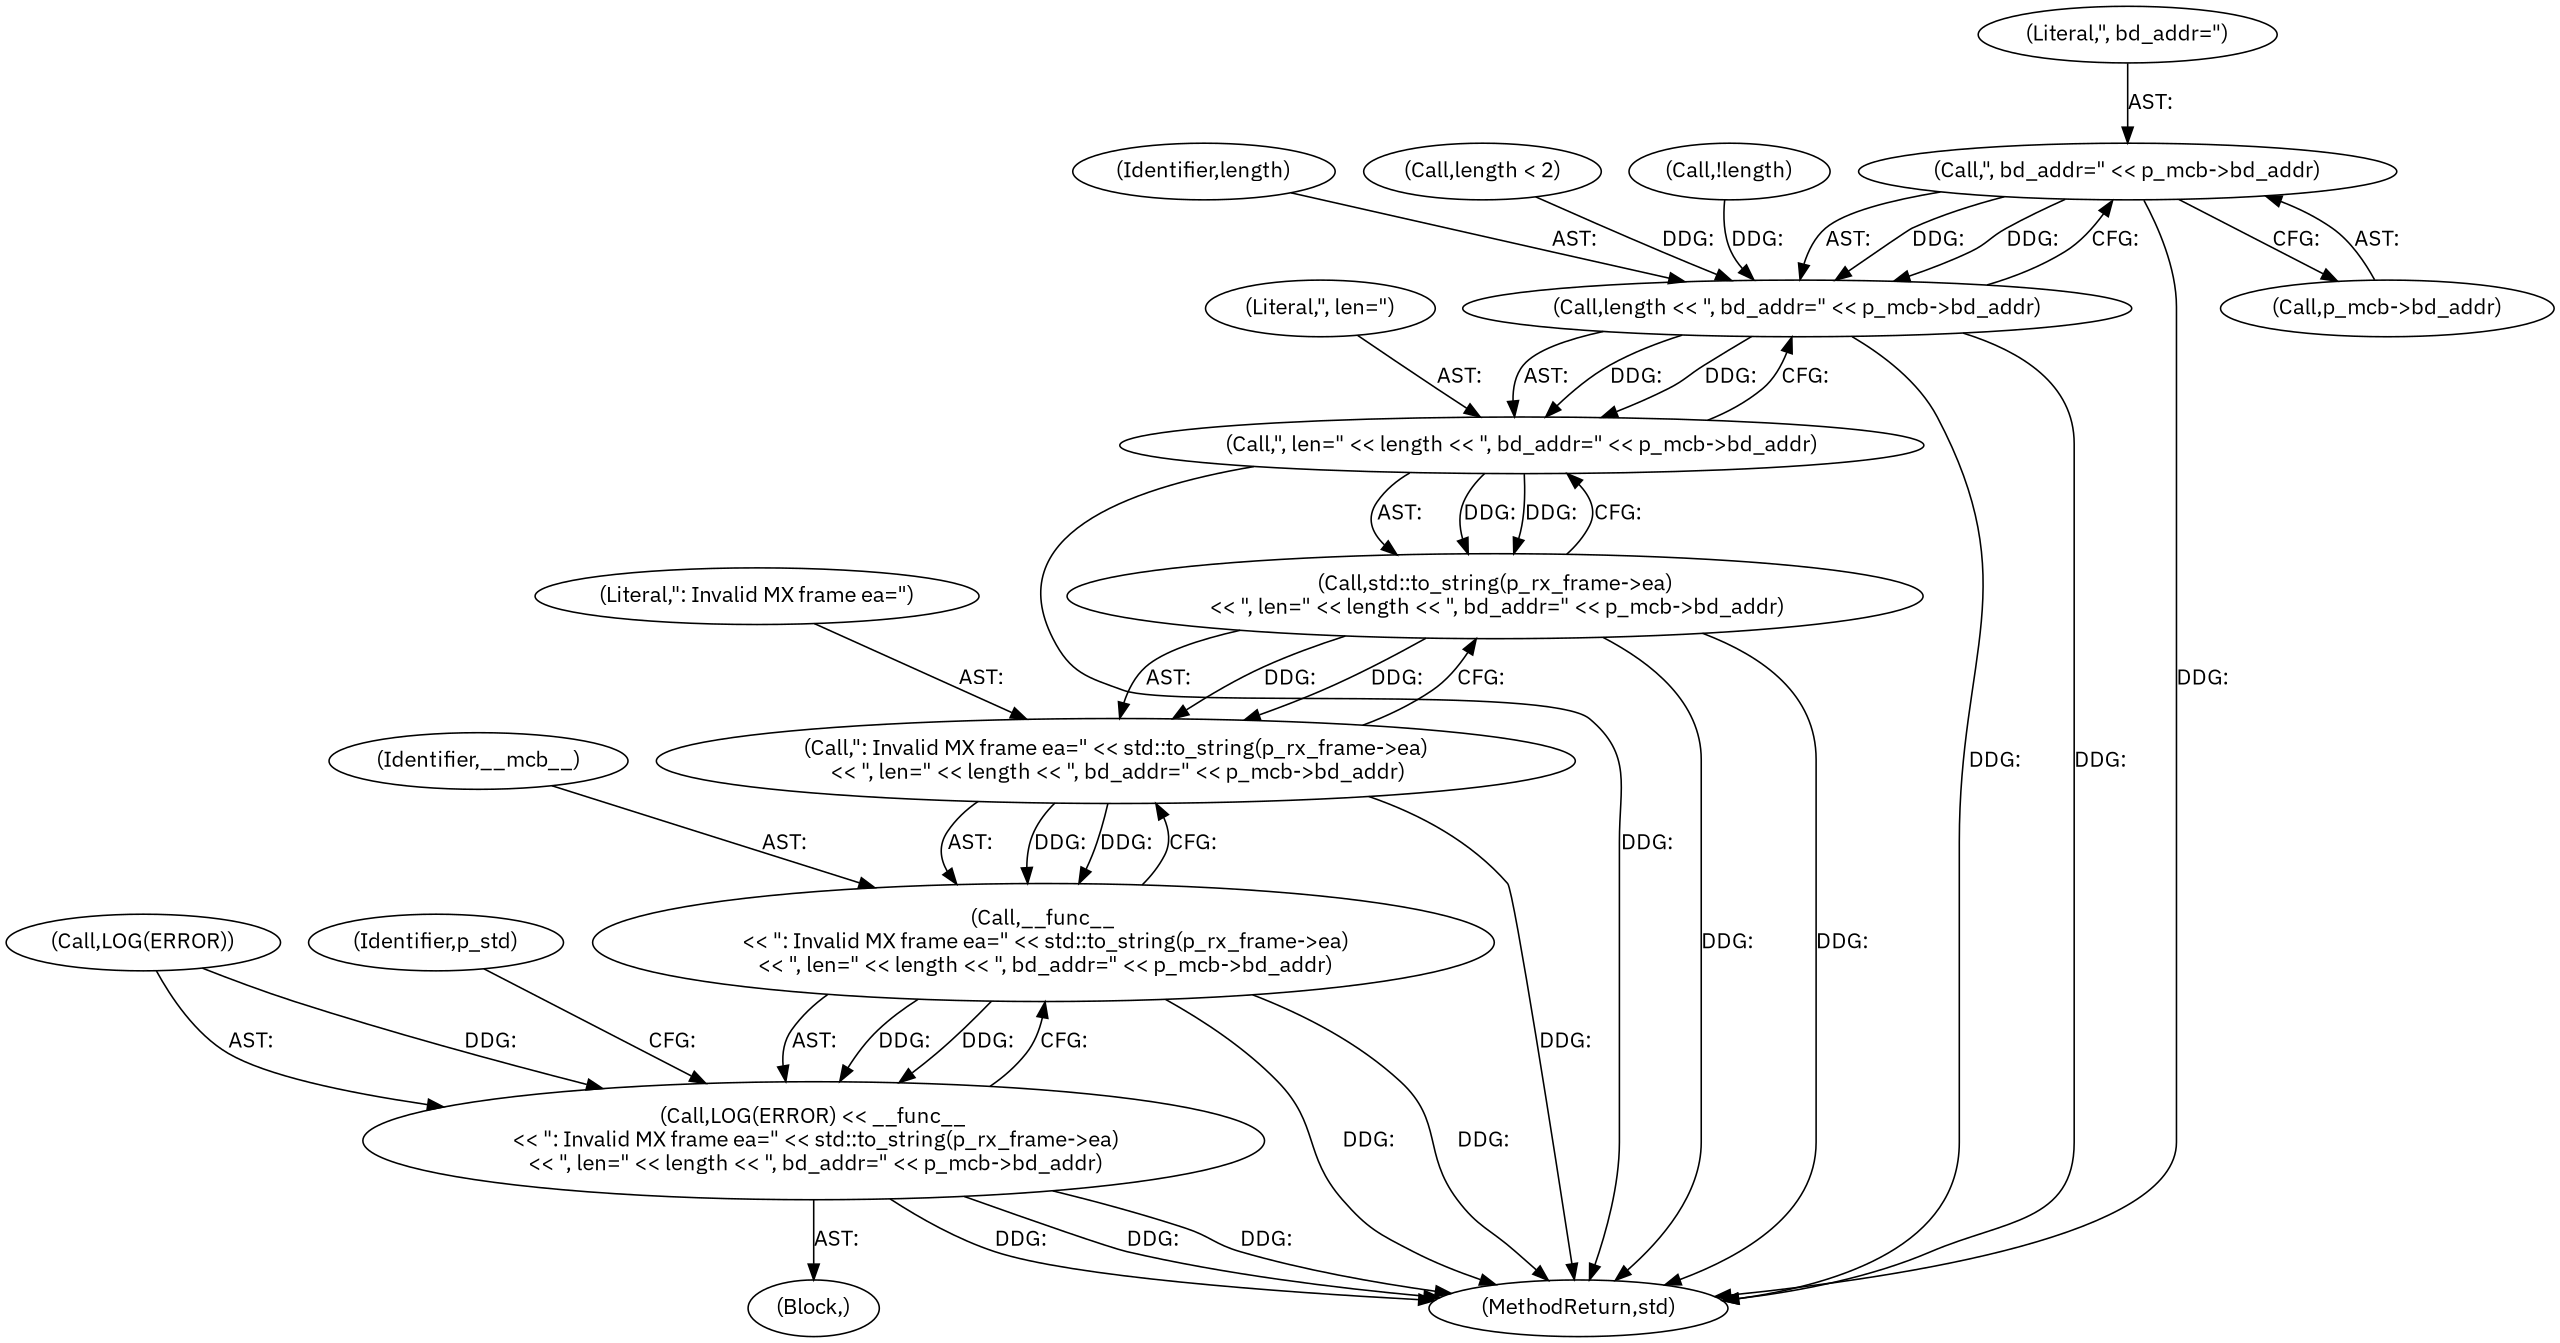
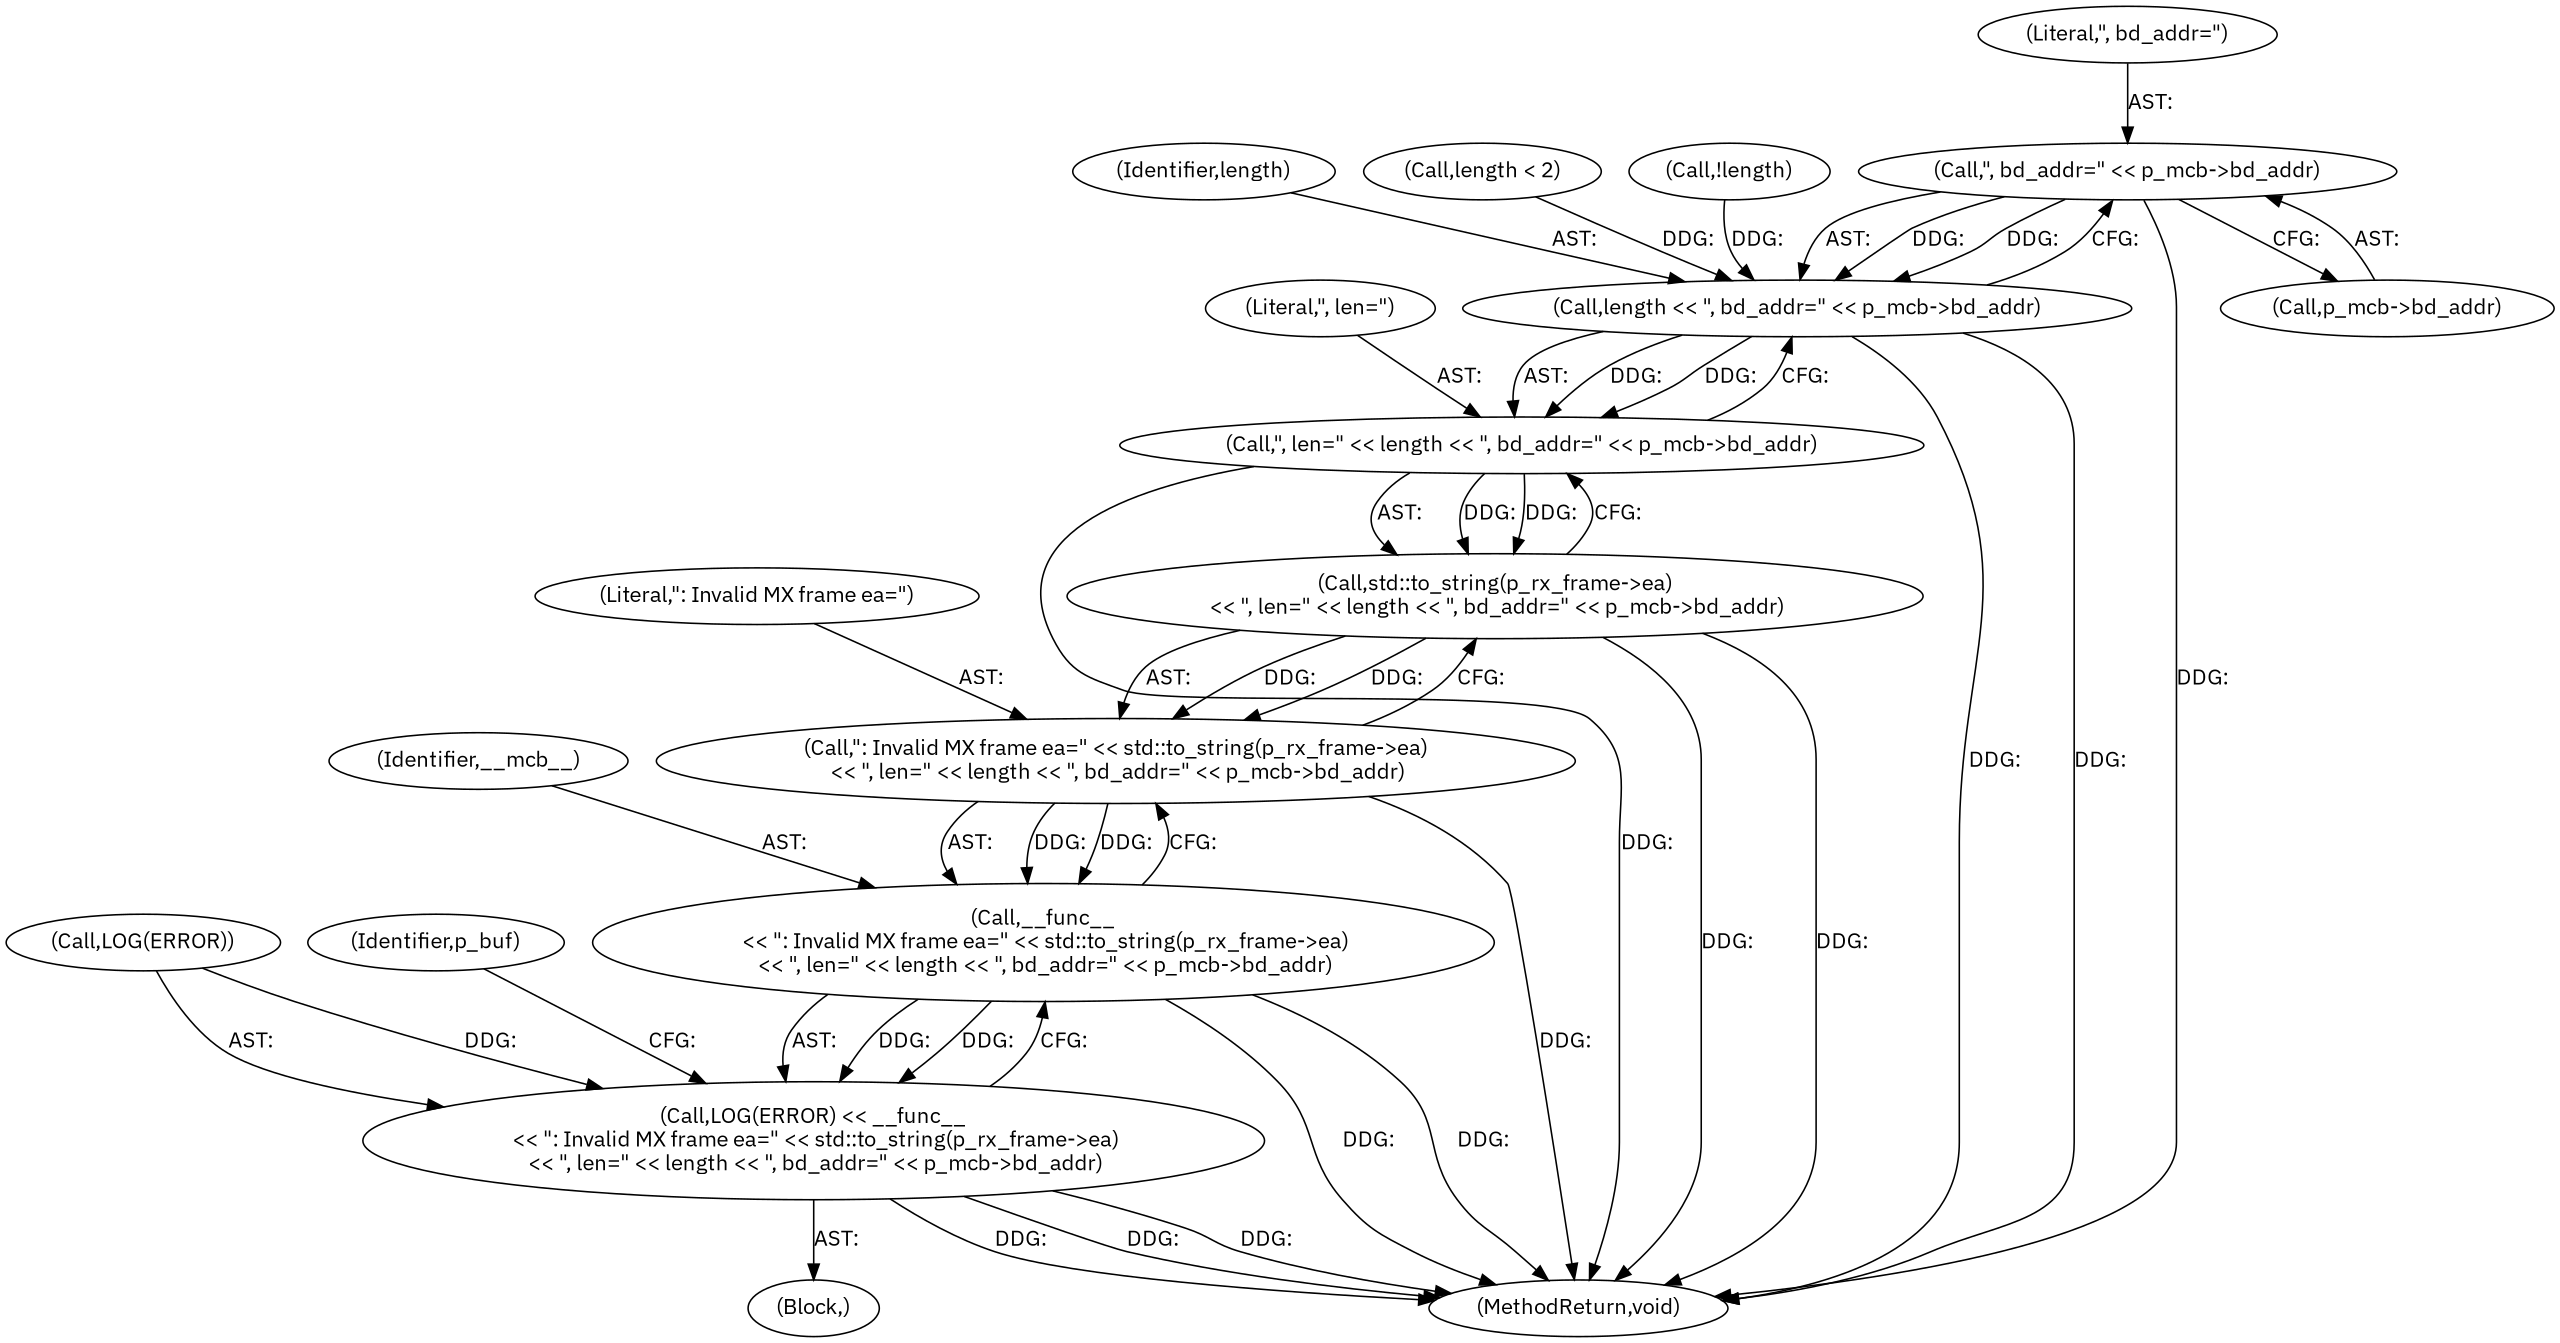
node "(Identifier,p_std)": label "(Identifier,p_std)" -> "(Identifier,p_buf)"
node "(MethodReturn,std)": label "(MethodReturn,std)" -> "(MethodReturn,void)"
